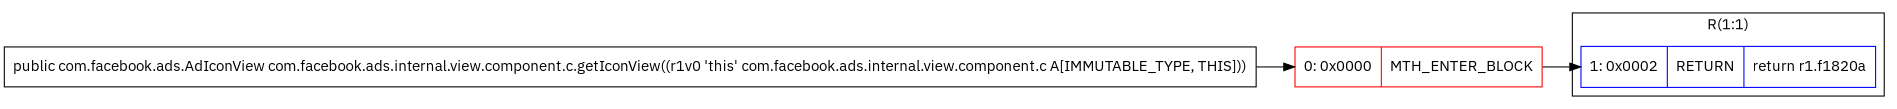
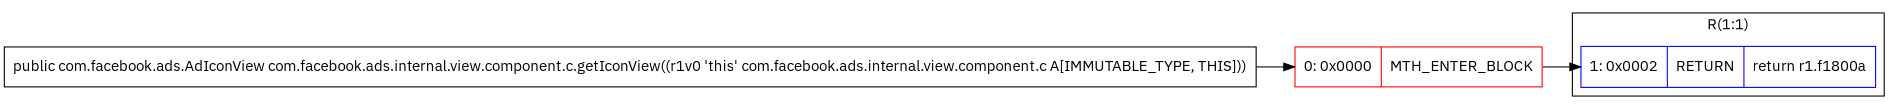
node "1: 0x0002": text "return r1.f1820a" -> "return r1.f1800a"
